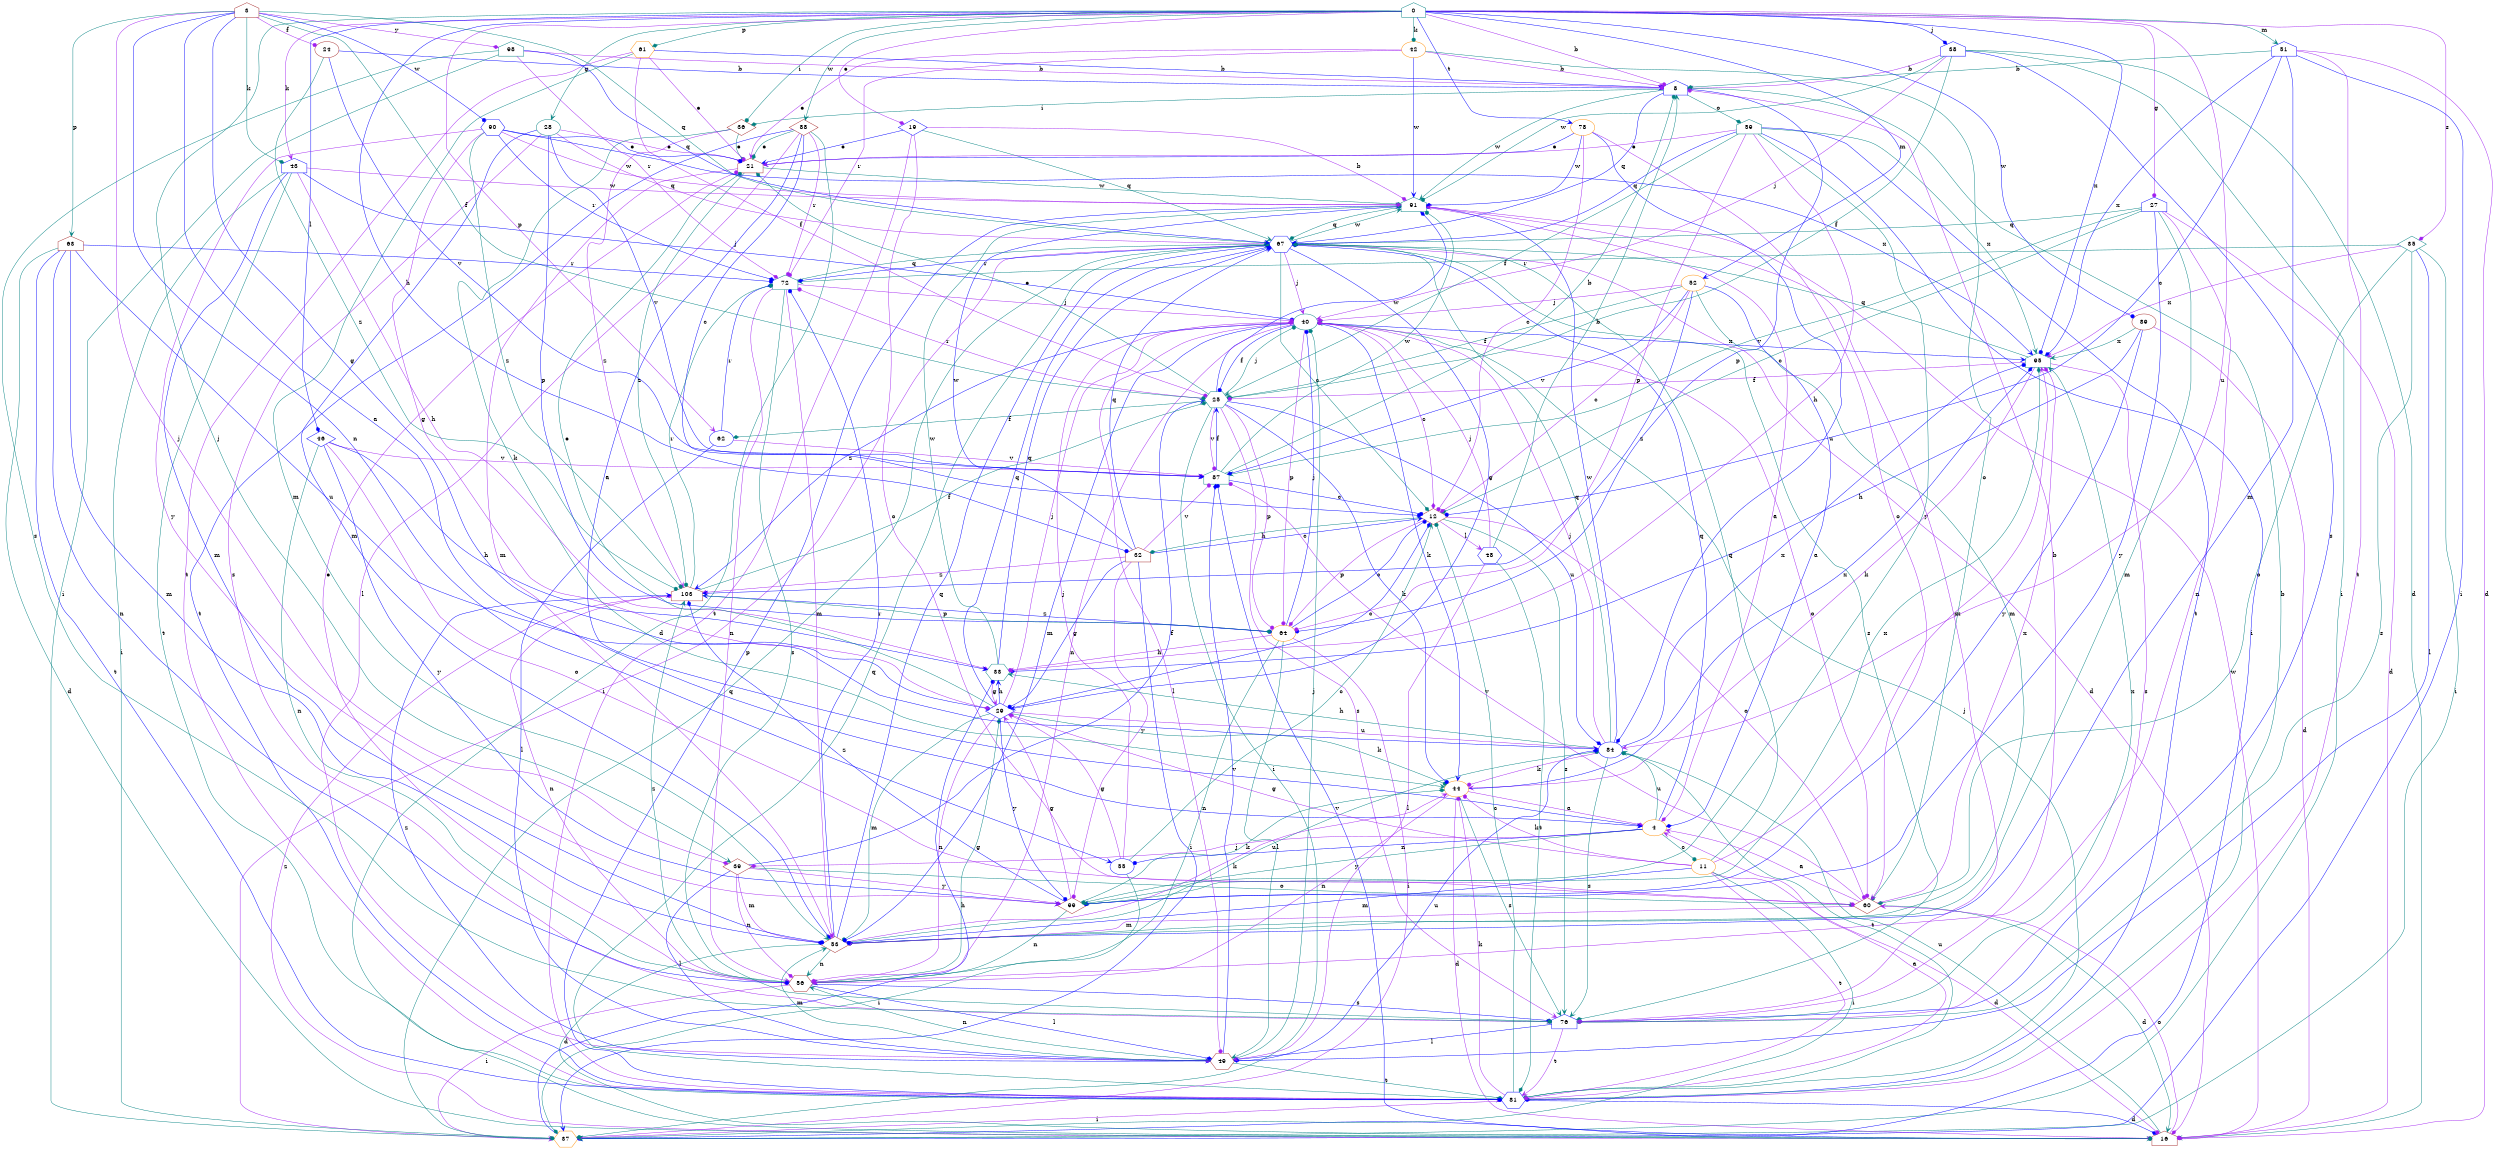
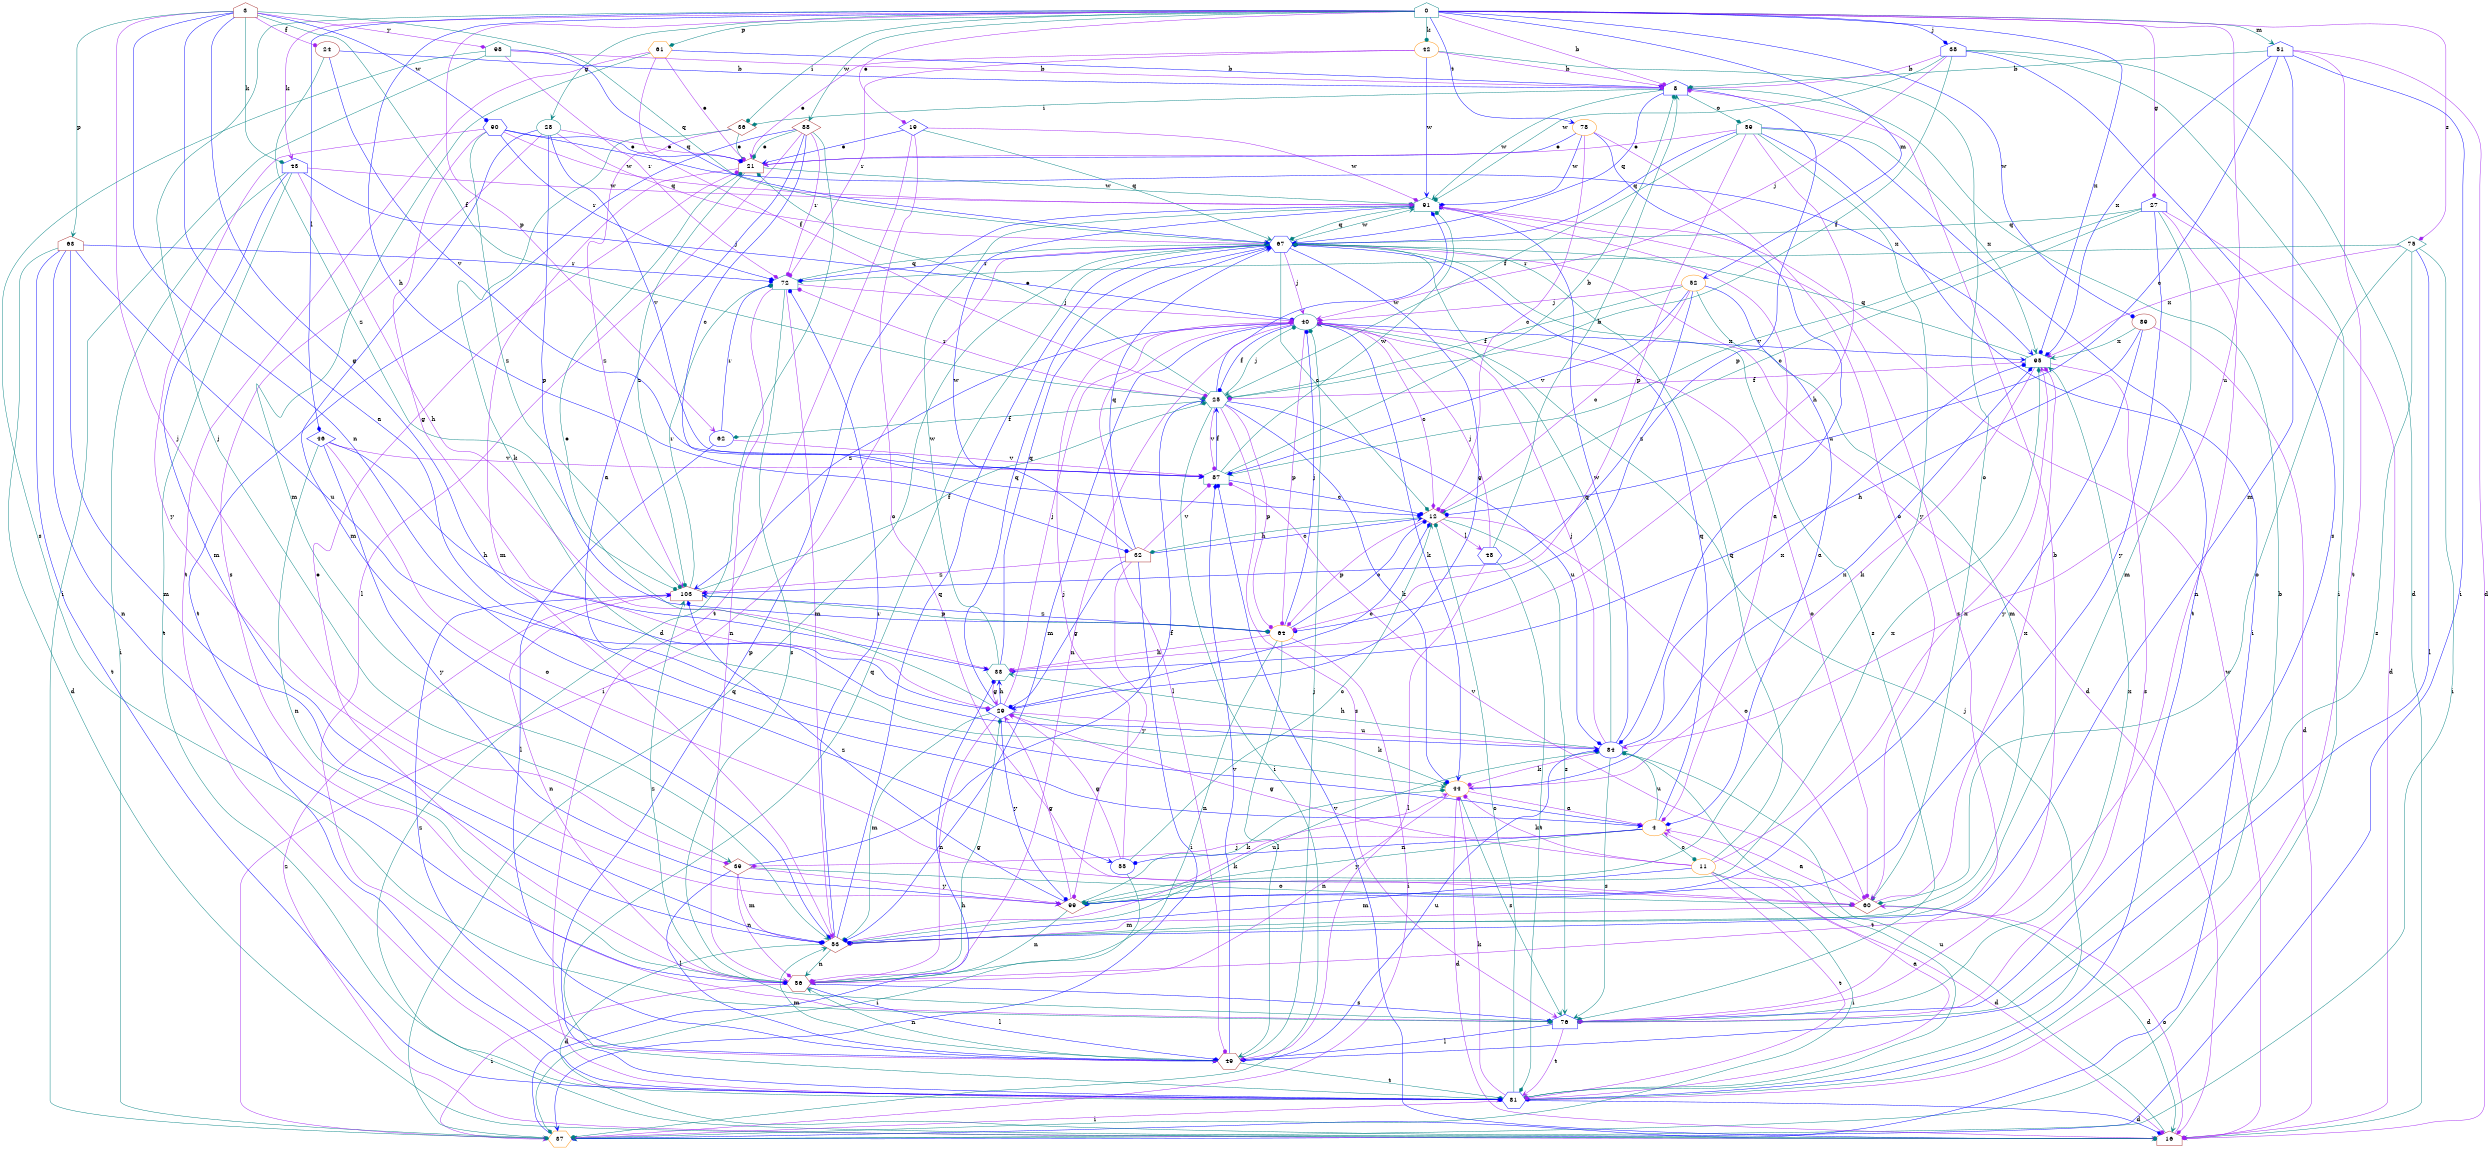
edge "19" -> "91": label "b" -> "w"
node "35": label "35" -> "75"
